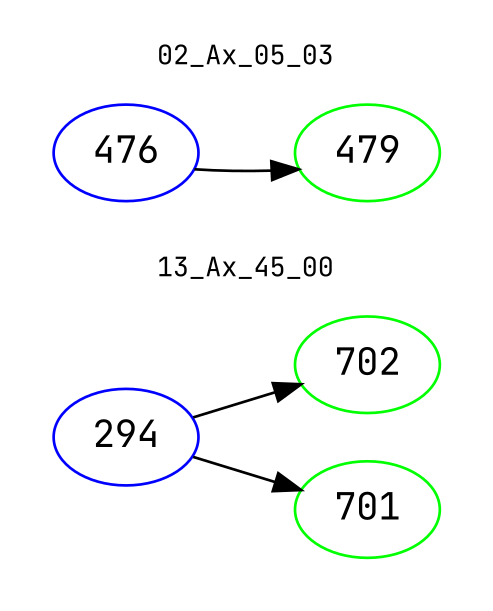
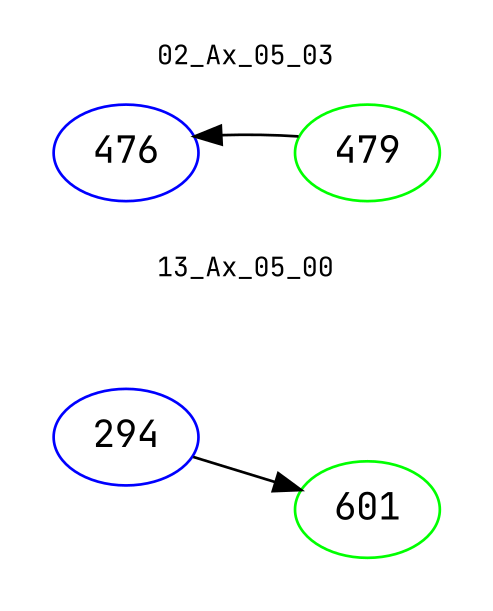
edge "476" -> "479": reversed
cluster "13_Ax_45_00": label "13_Ax_45_00" -> "13_Ax_05_00"
node "702": removed
node "701": label "701" -> "601"
